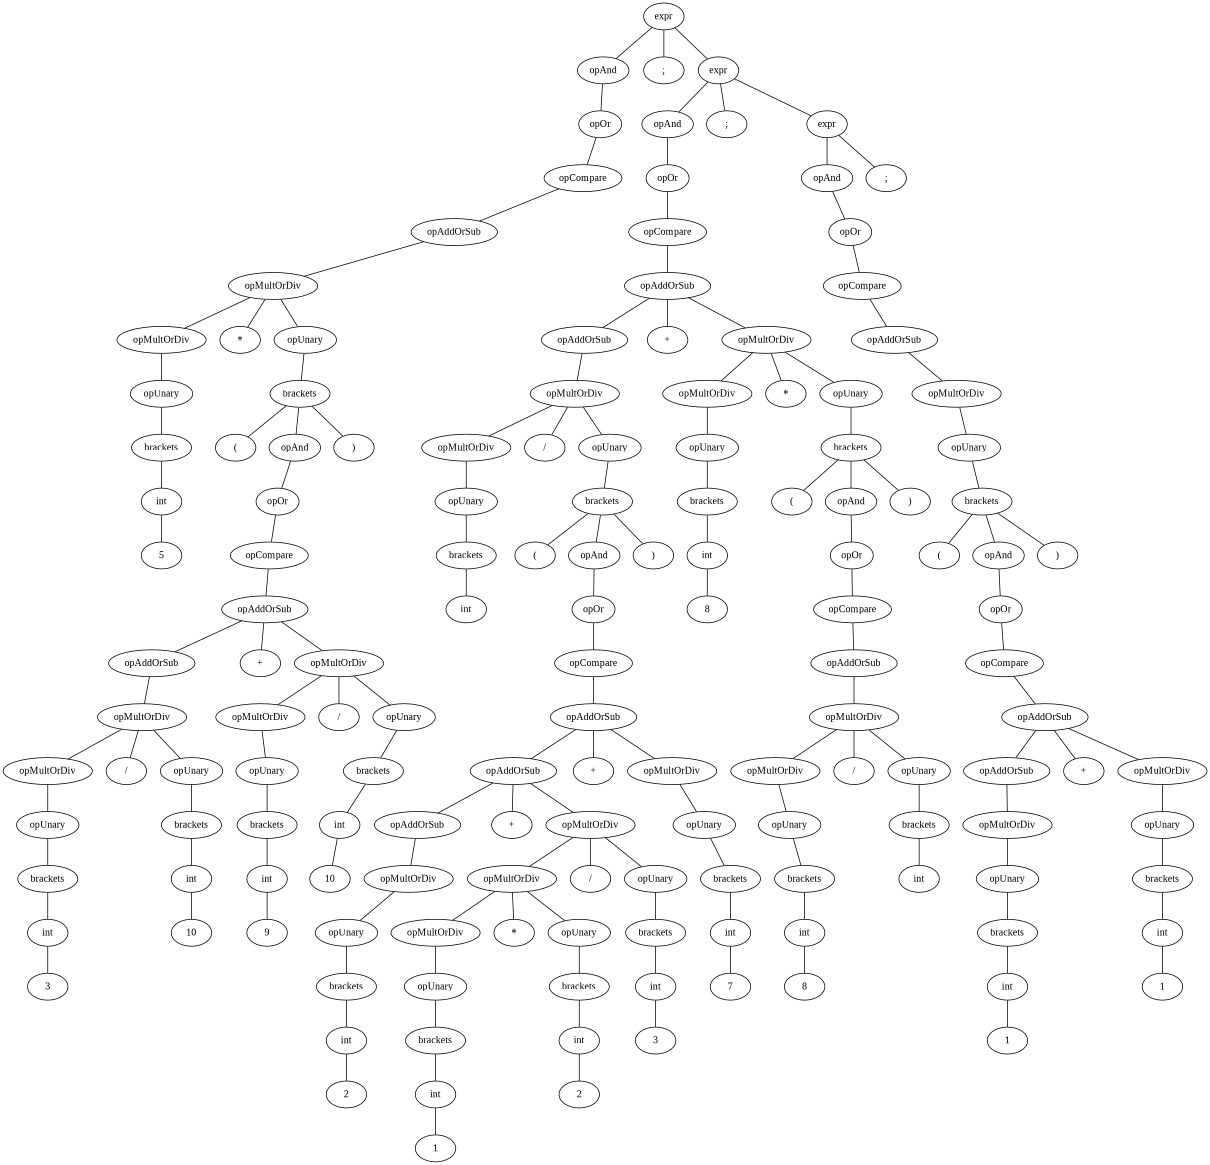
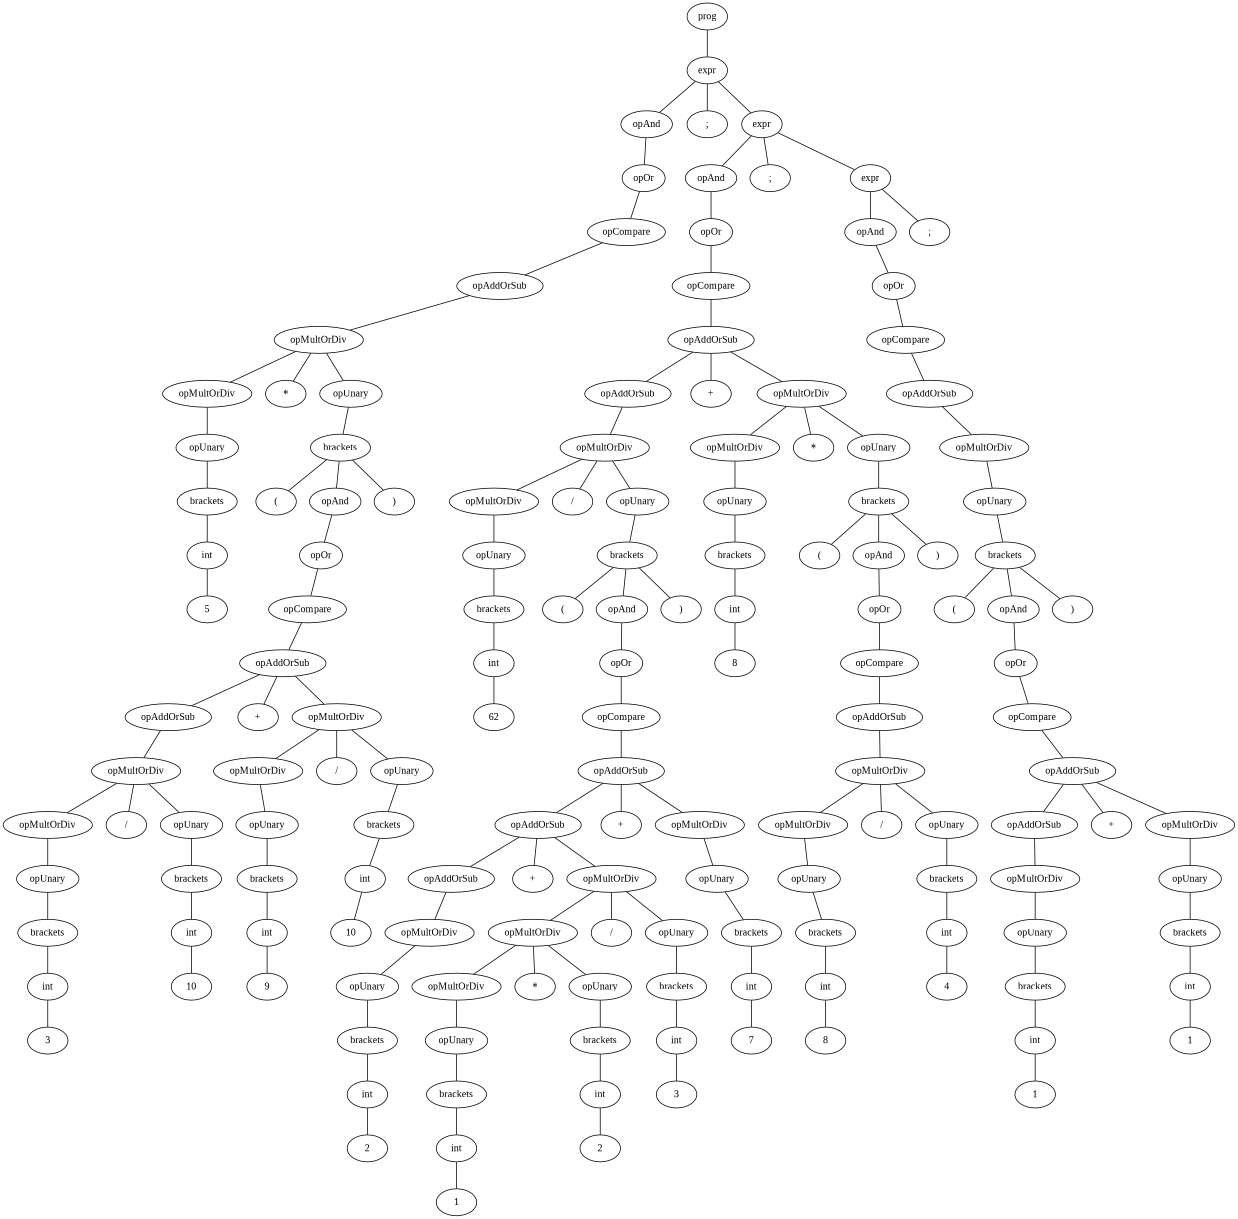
node "prog": added
node "62": added
node "4": added
